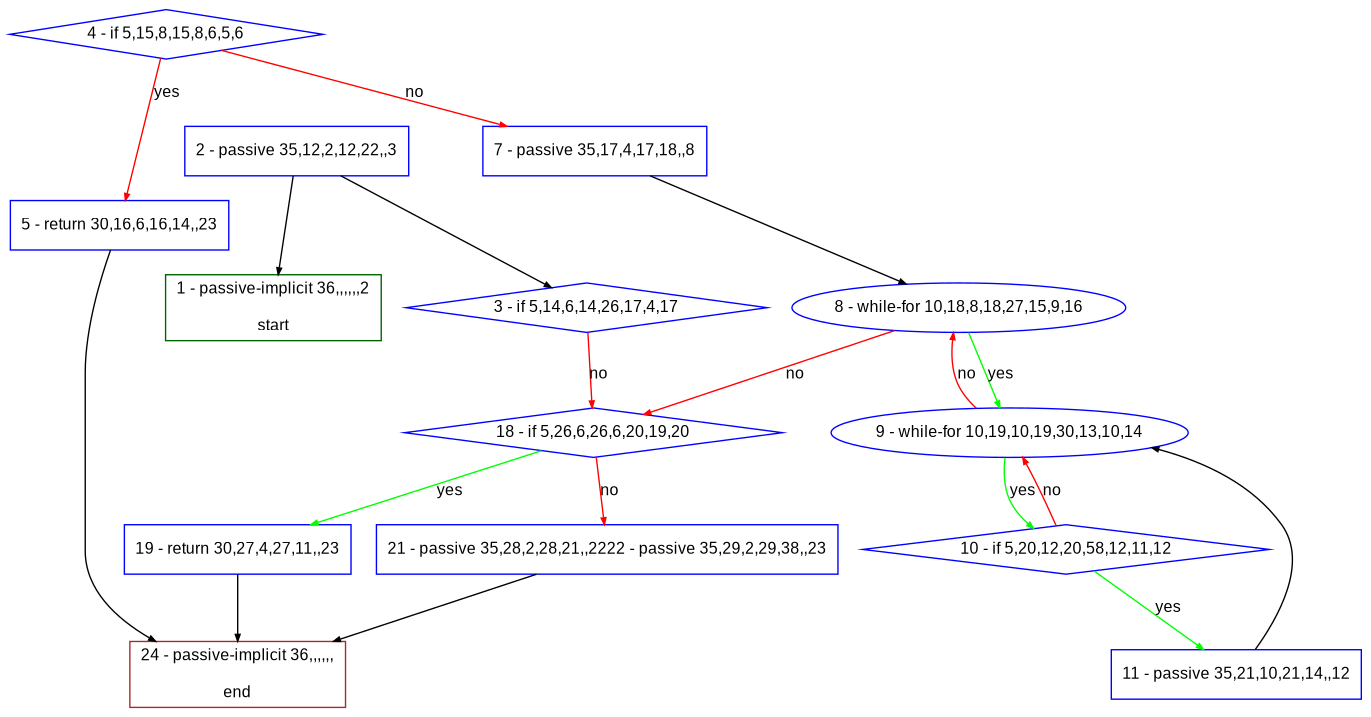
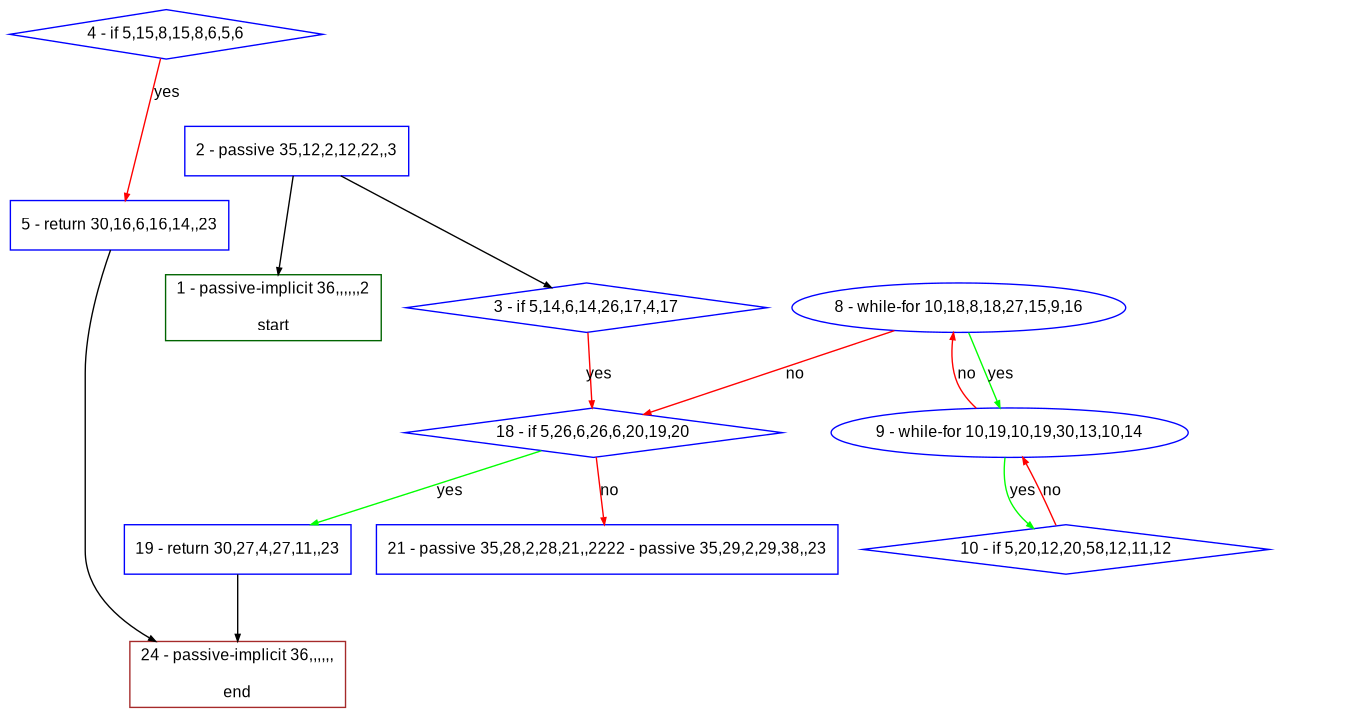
node "7 - passive 35,17,4,17,18,,8": removed
edge "3 - if 5,14,6,14,26,17,4,17" -> "18 - if 5,26,6,26,6,20,19,20": label "no" -> "yes"
edge "21 - passive 35,28,2,28,21,,2222 - passive 35,29,2,29,38,,23" -> "24 - passive-implicit 36,,,,,, end": removed
node "11 - passive 35,21,10,21,14,,12": removed
